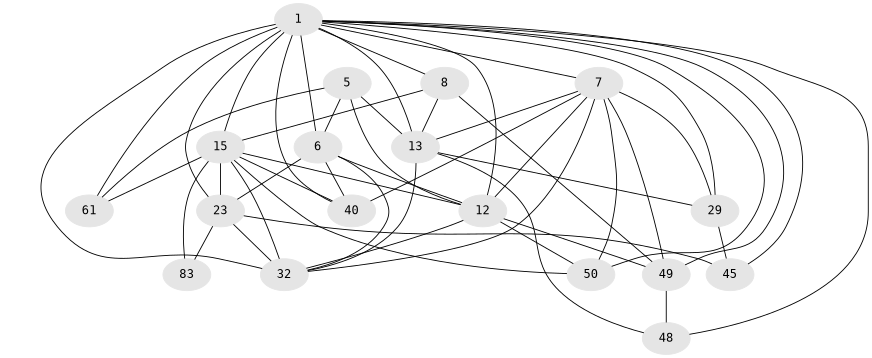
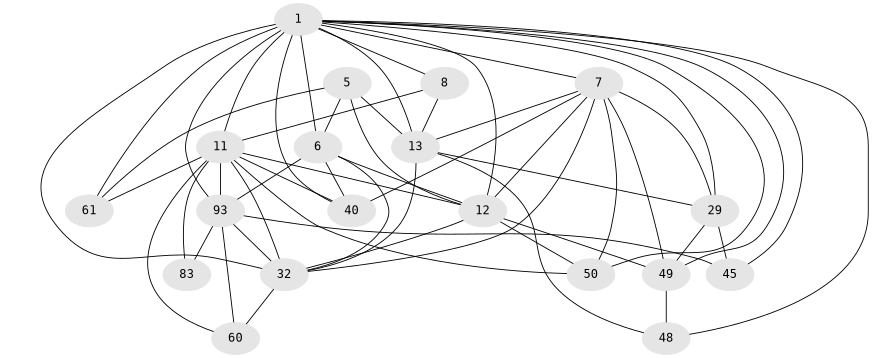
node "15": label "15" -> "11"
edge "8" -- "49": now "29" -- "49"
node "23": label "23" -> "93"
node "60": added
